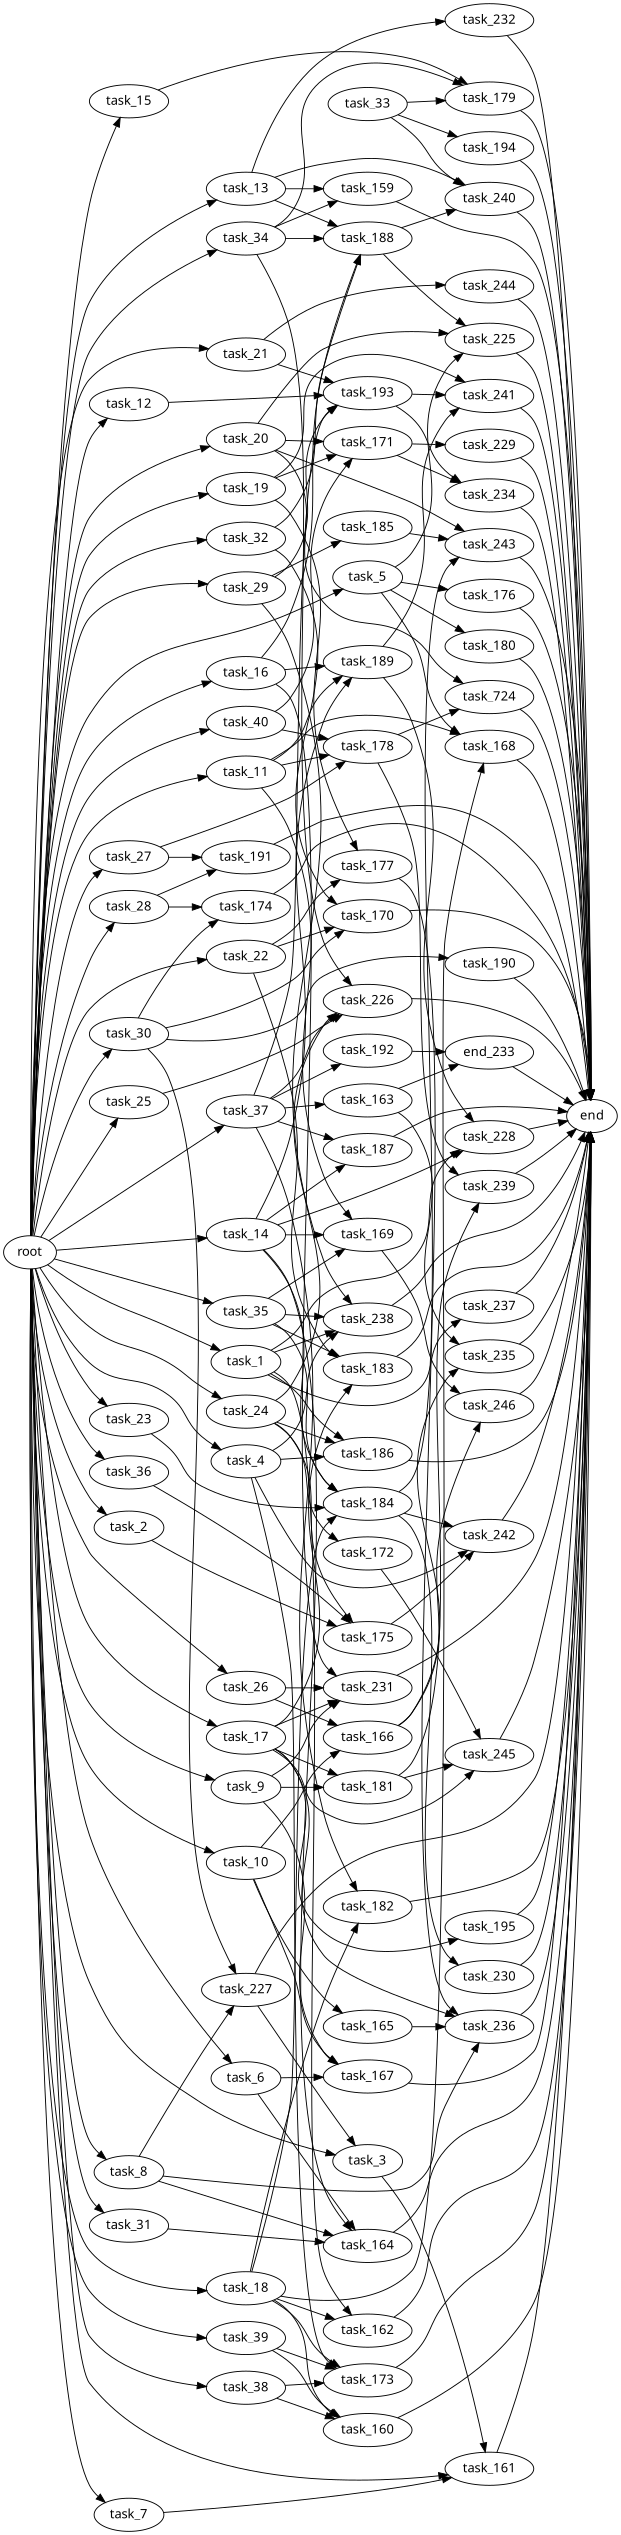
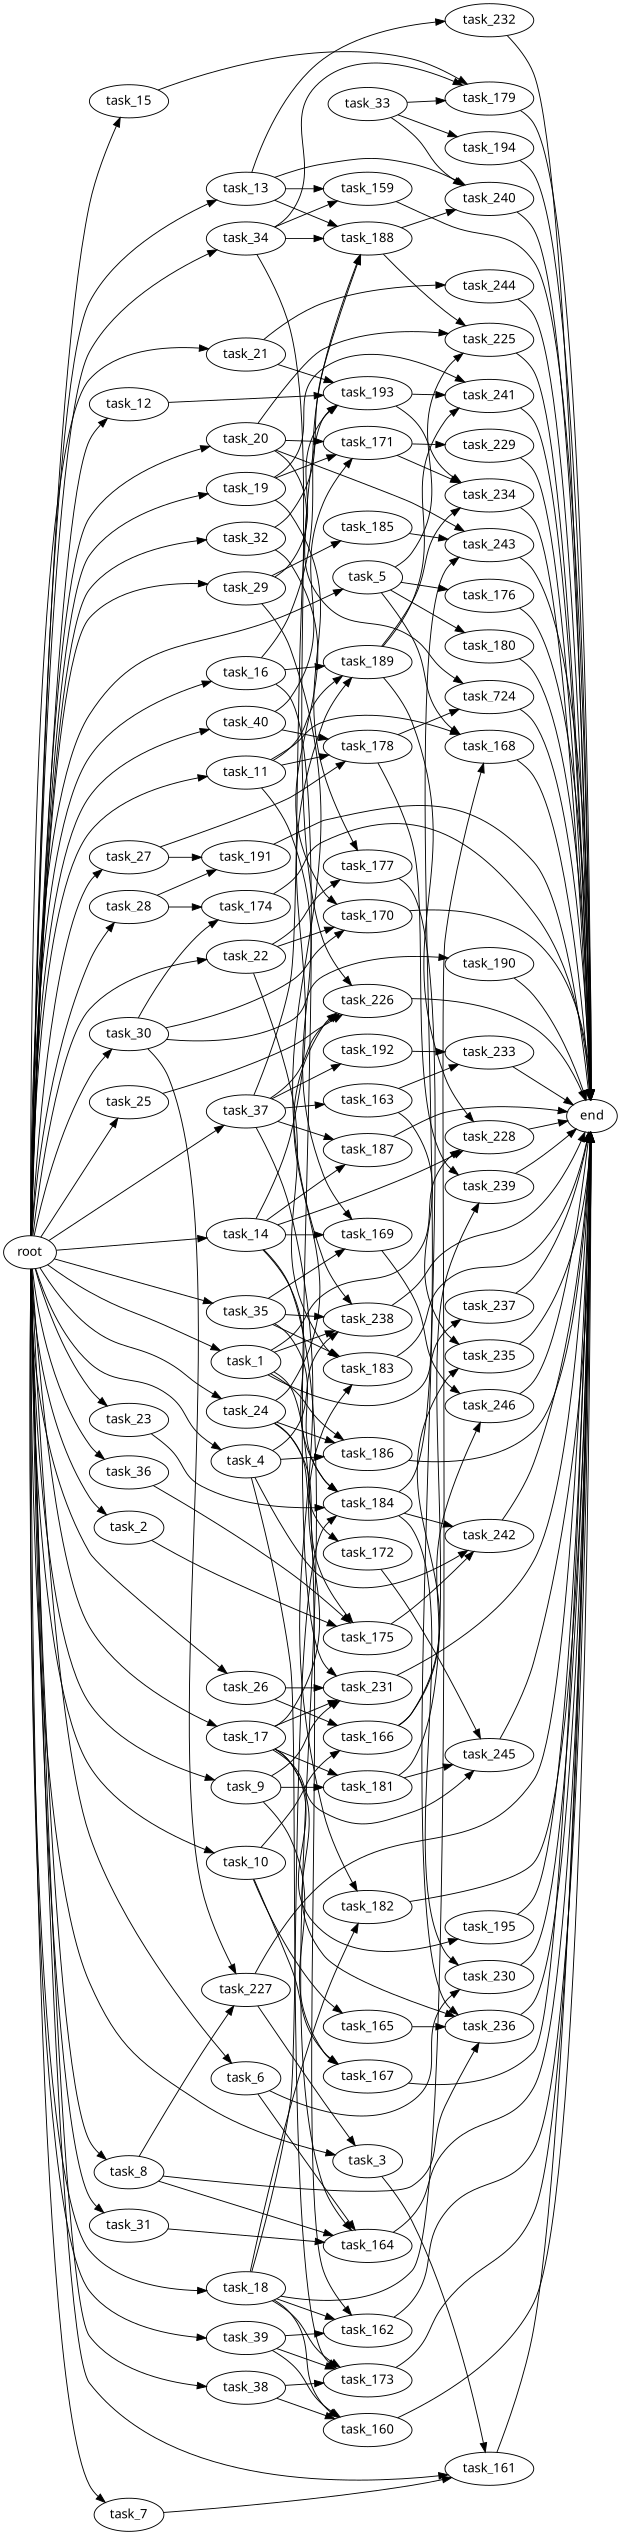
edge "task_189" -> "task_234": added
node "end_233": label "end_233" -> "task_233"
edge "task_6" -> "task_167": now "task_6" -> "task_230"
edge "task_39" -> "task_162": added
